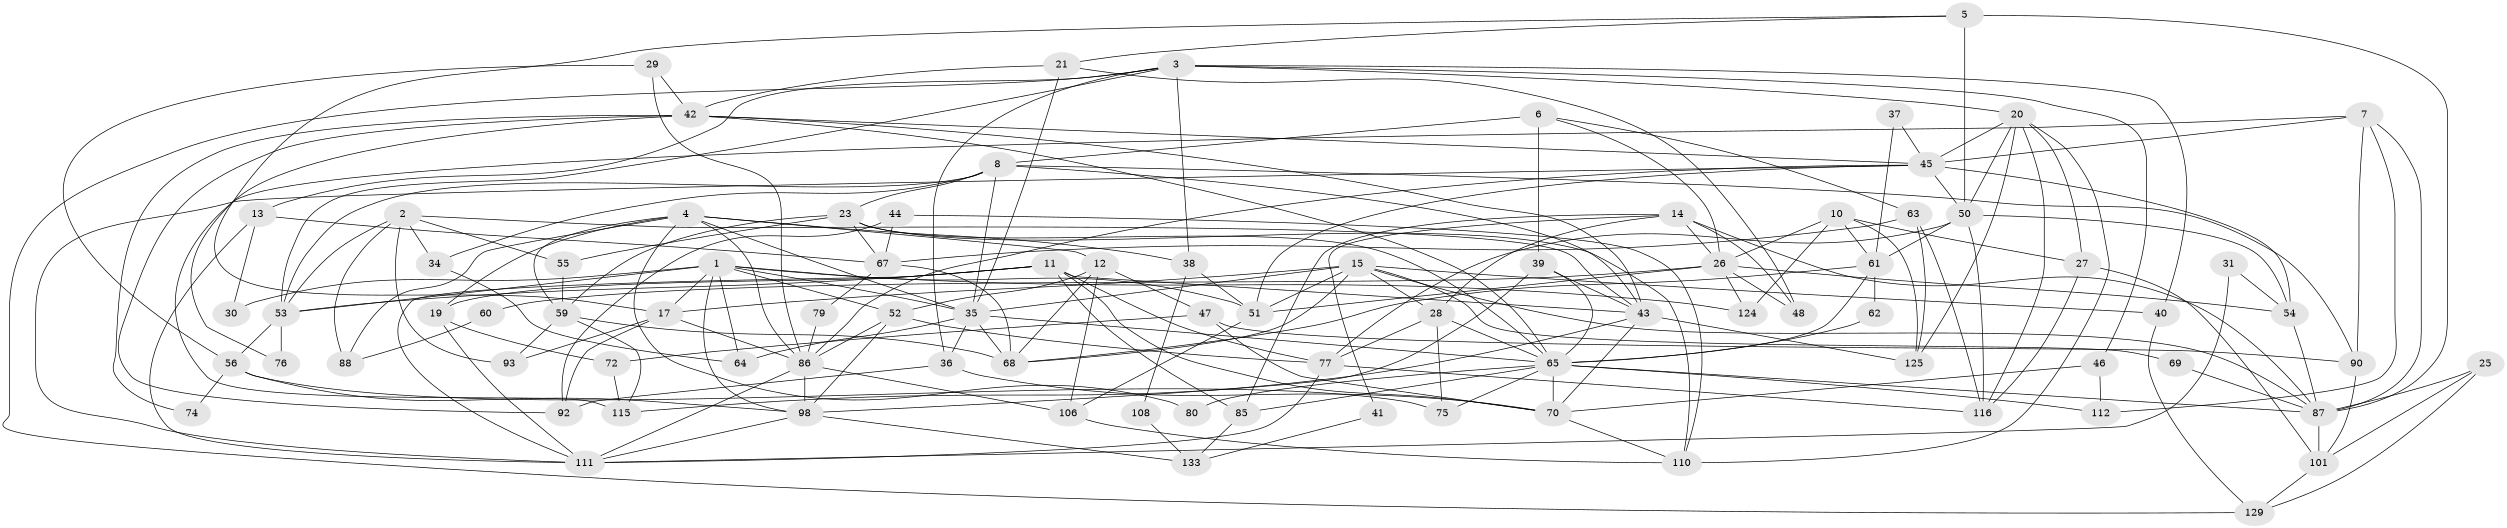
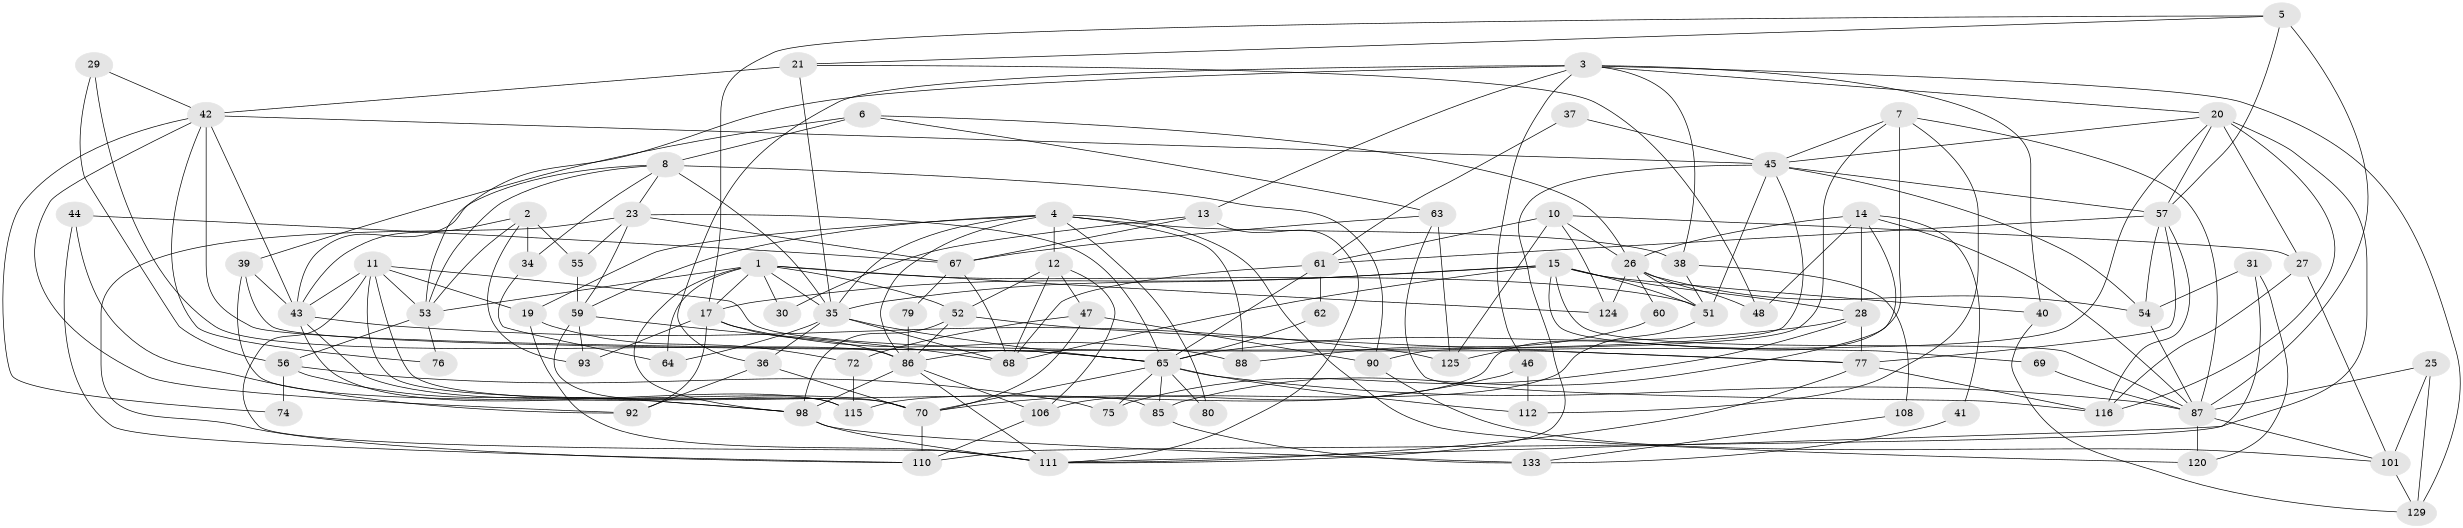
node "50": label "50" -> "57"
edge "2" -- "88": now "17" -- "88"
node "120": added
